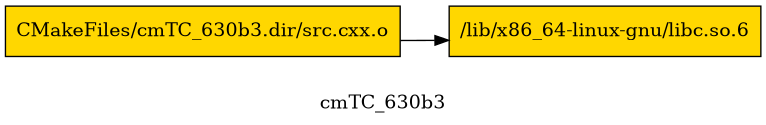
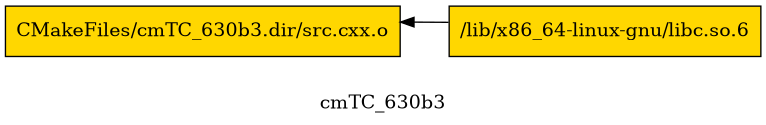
edge "CMakeFiles/cmTC_630b3.dir/src.cxx.o" -> "/lib/x86_64-linux-gnu/libc.so.6": reversed
